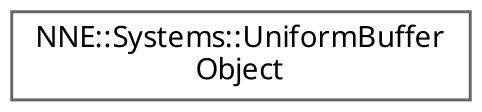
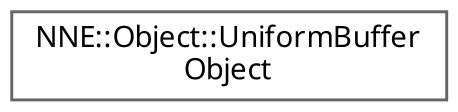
node "NNE::Systems::UniformBuffer Object": label "NNE::Systems::UniformBuffer Object" -> "NNE::Object::UniformBuffer Object"
